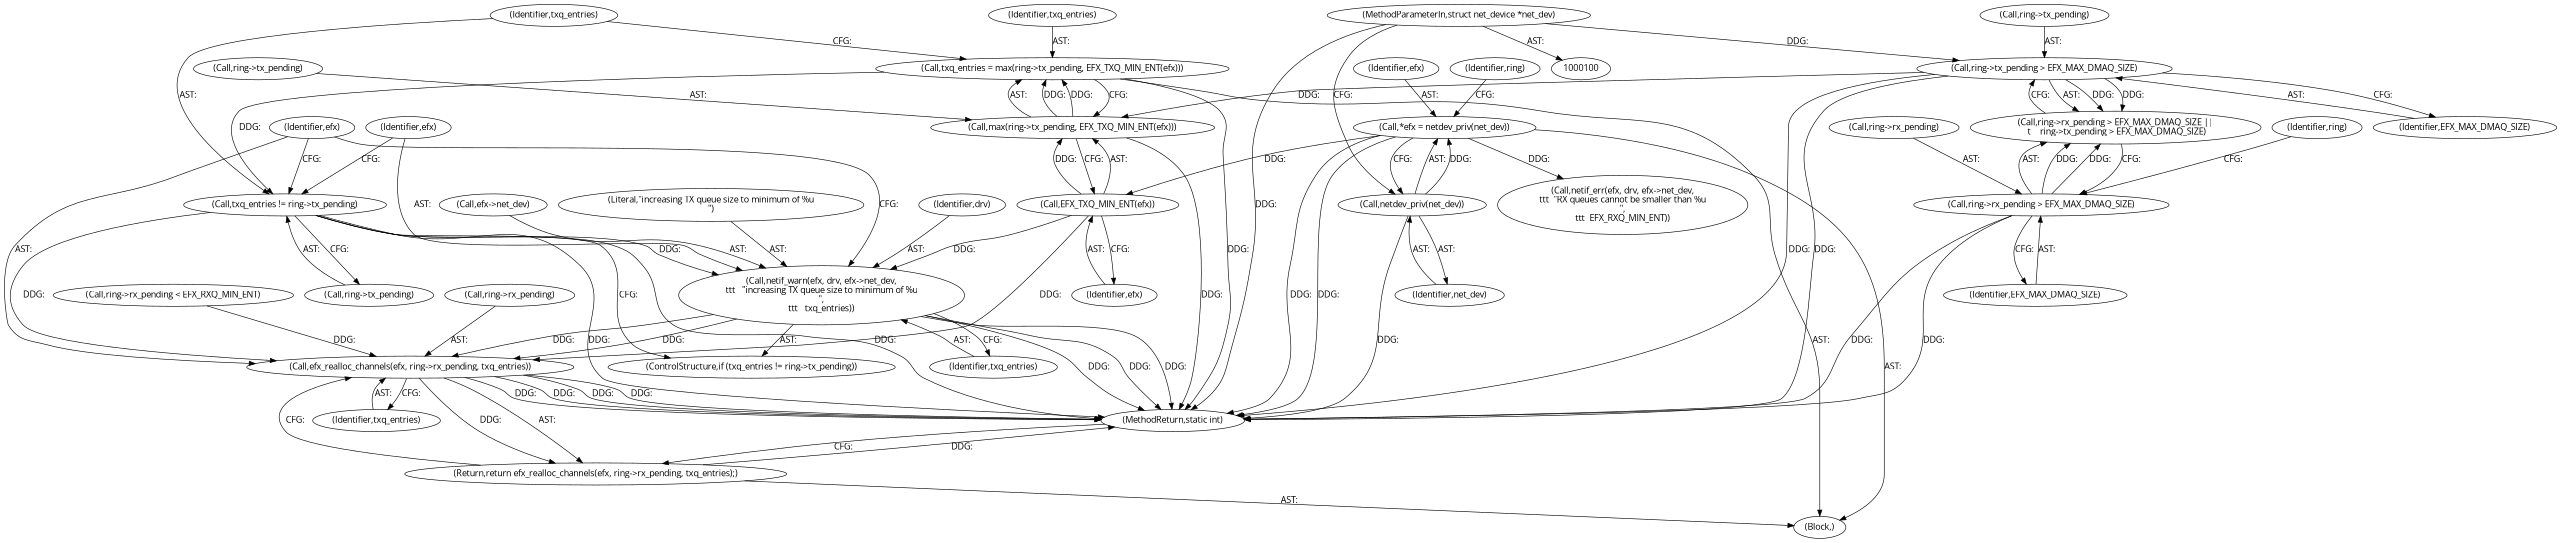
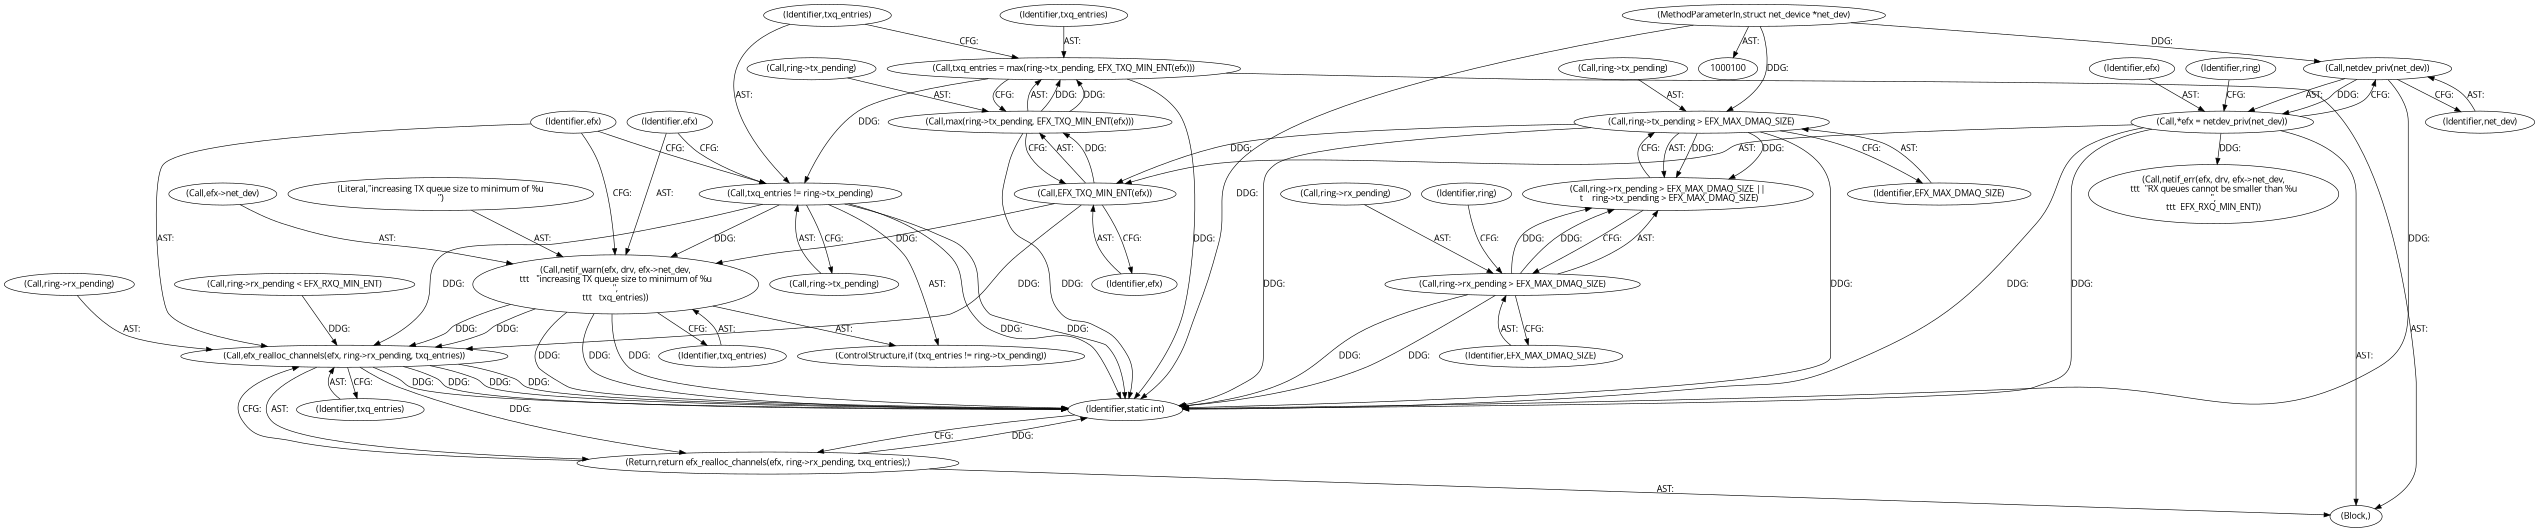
edge "(Call,ring->tx_pending > EFX_MAX_DMAQ_SIZE)" -> "(Call,max(ring->tx_pending, EFX_TXQ_MIN_ENT(efx)))": now "(Call,ring->tx_pending > EFX_MAX_DMAQ_SIZE)" -> "(Call,EFX_TXQ_MIN_ENT(efx))"
edge "(MethodParameterIn,struct net_device *net_dev)" -> "(Call,netdev_priv(net_dev))": label "CFG: " -> "DDG: "
edge "(Call,*efx = netdev_priv(net_dev))" -> "(Call,EFX_TXQ_MIN_ENT(efx))": label "DDG: " -> "AST: "
node "(Identifier,drv)": removed
edge "(Call,netdev_priv(net_dev))" -> "(Identifier,net_dev)": label "AST: " -> "CFG: "
edge "(Call,txq_entries != ring->tx_pending)" -> "(ControlStructure,if (txq_entries != ring->tx_pending))": label "CFG: " -> "AST: "
node "(MethodReturn,static int)": label "(MethodReturn,static int)" -> "(Identifier,static int)"
